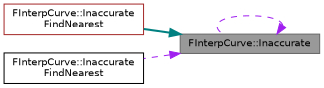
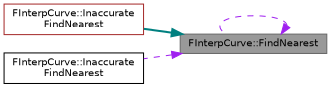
node "FInterpCurve::Inaccurate": label "FInterpCurve::Inaccurate" -> "FInterpCurve::FindNearest"
